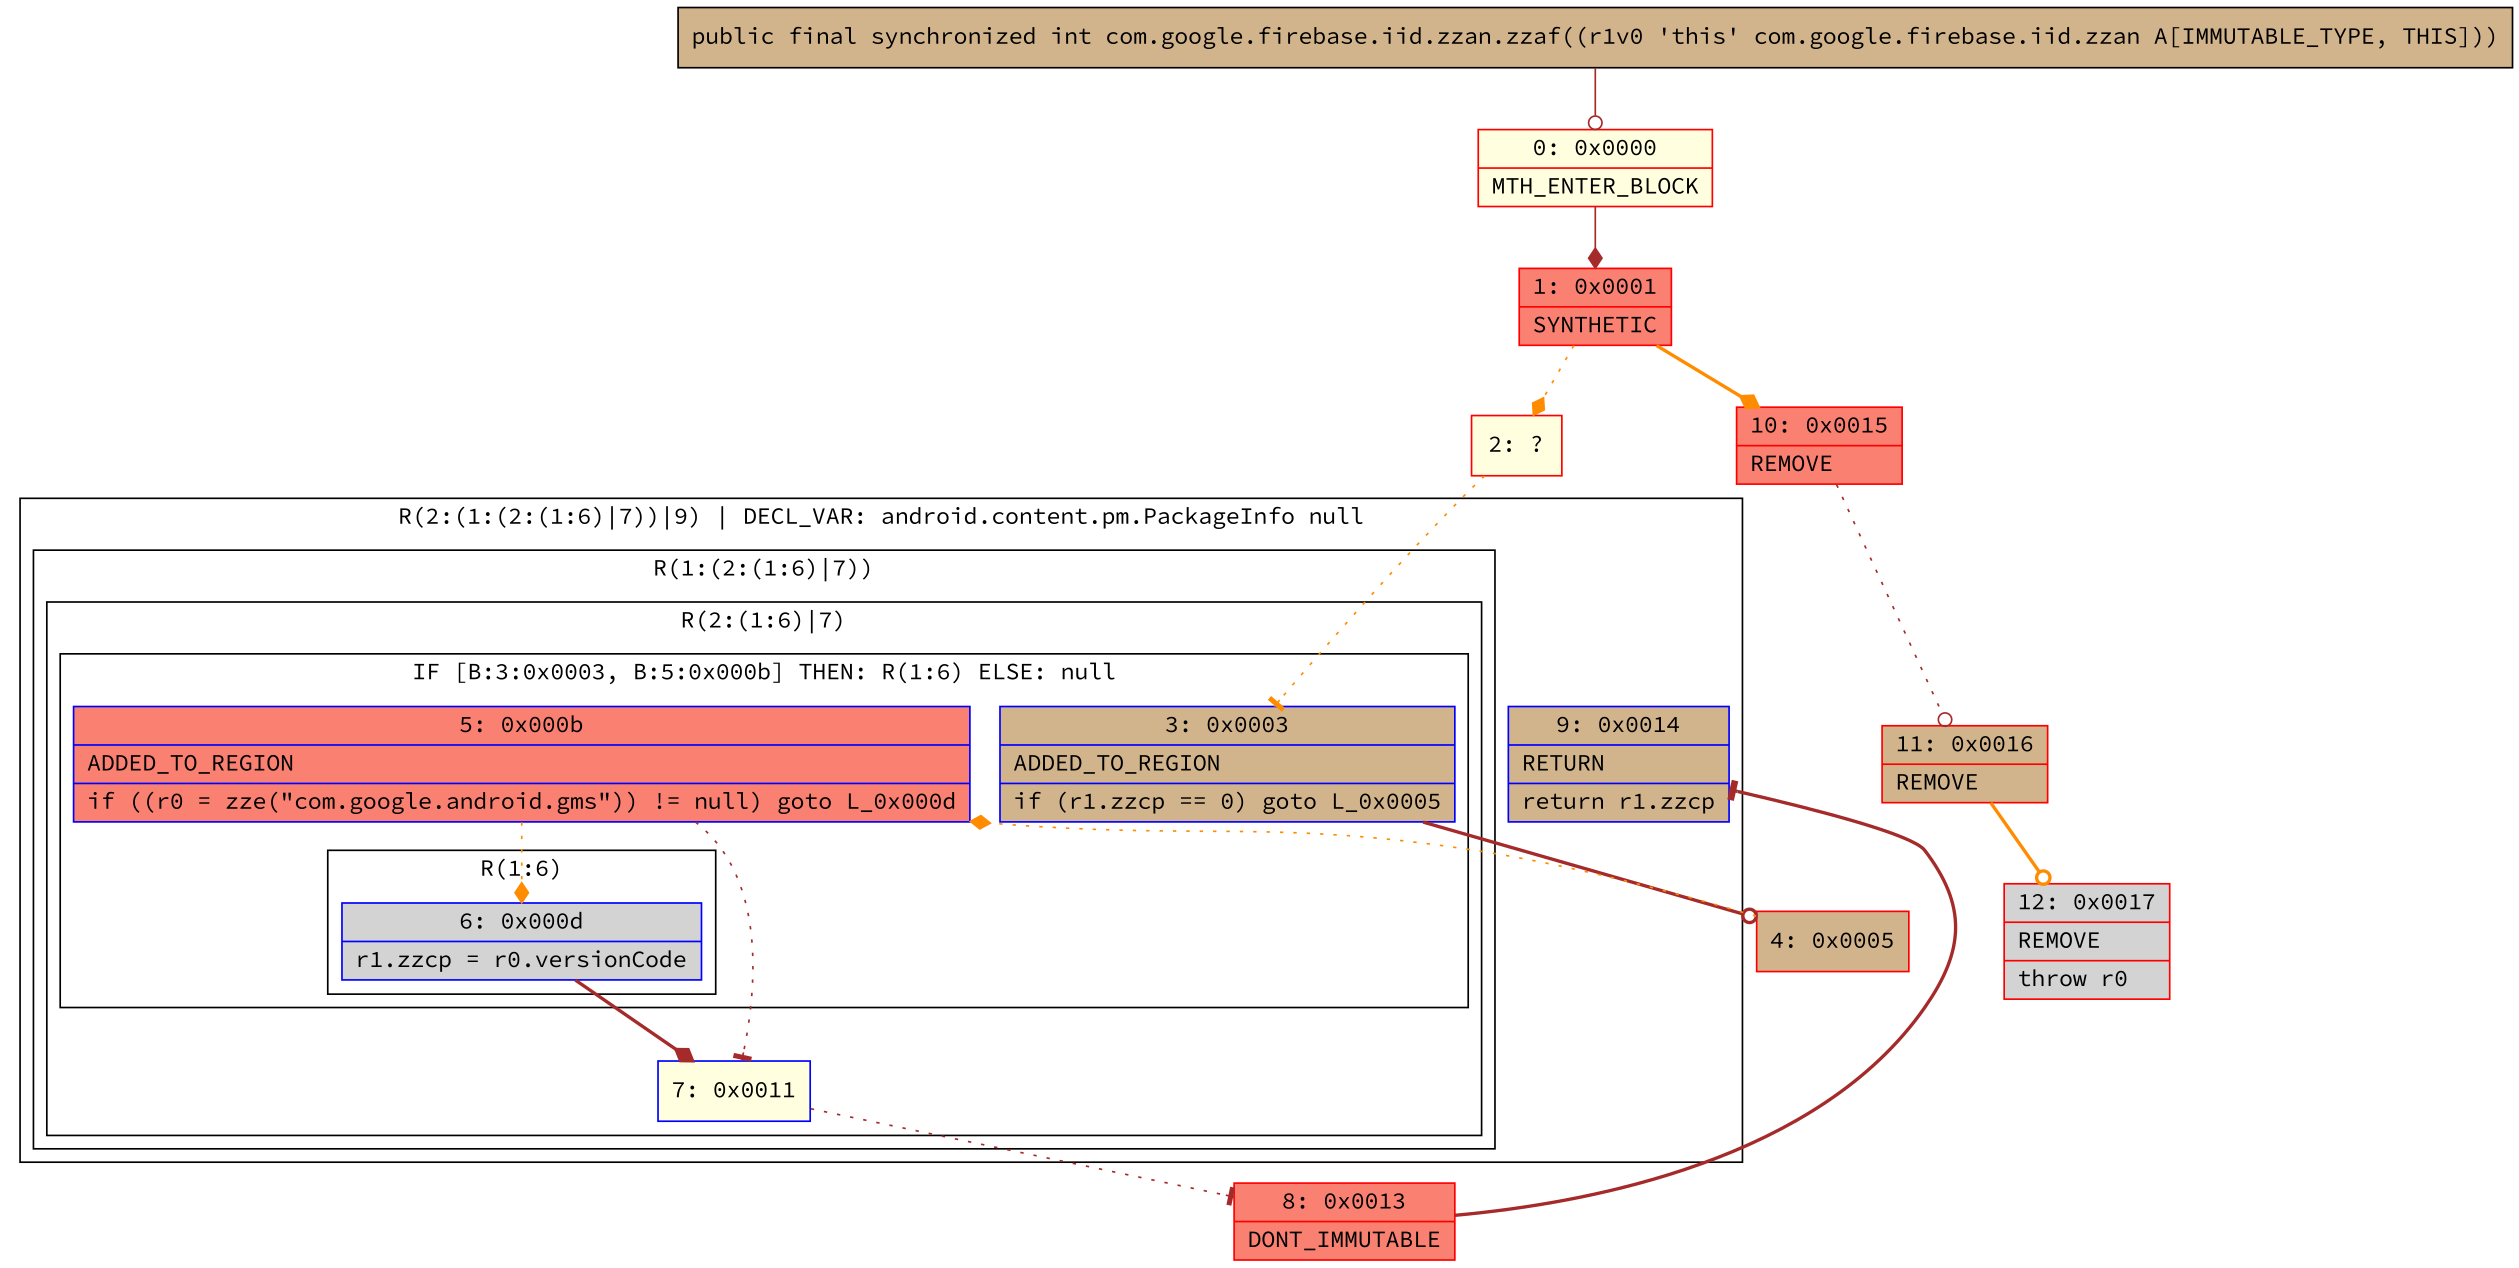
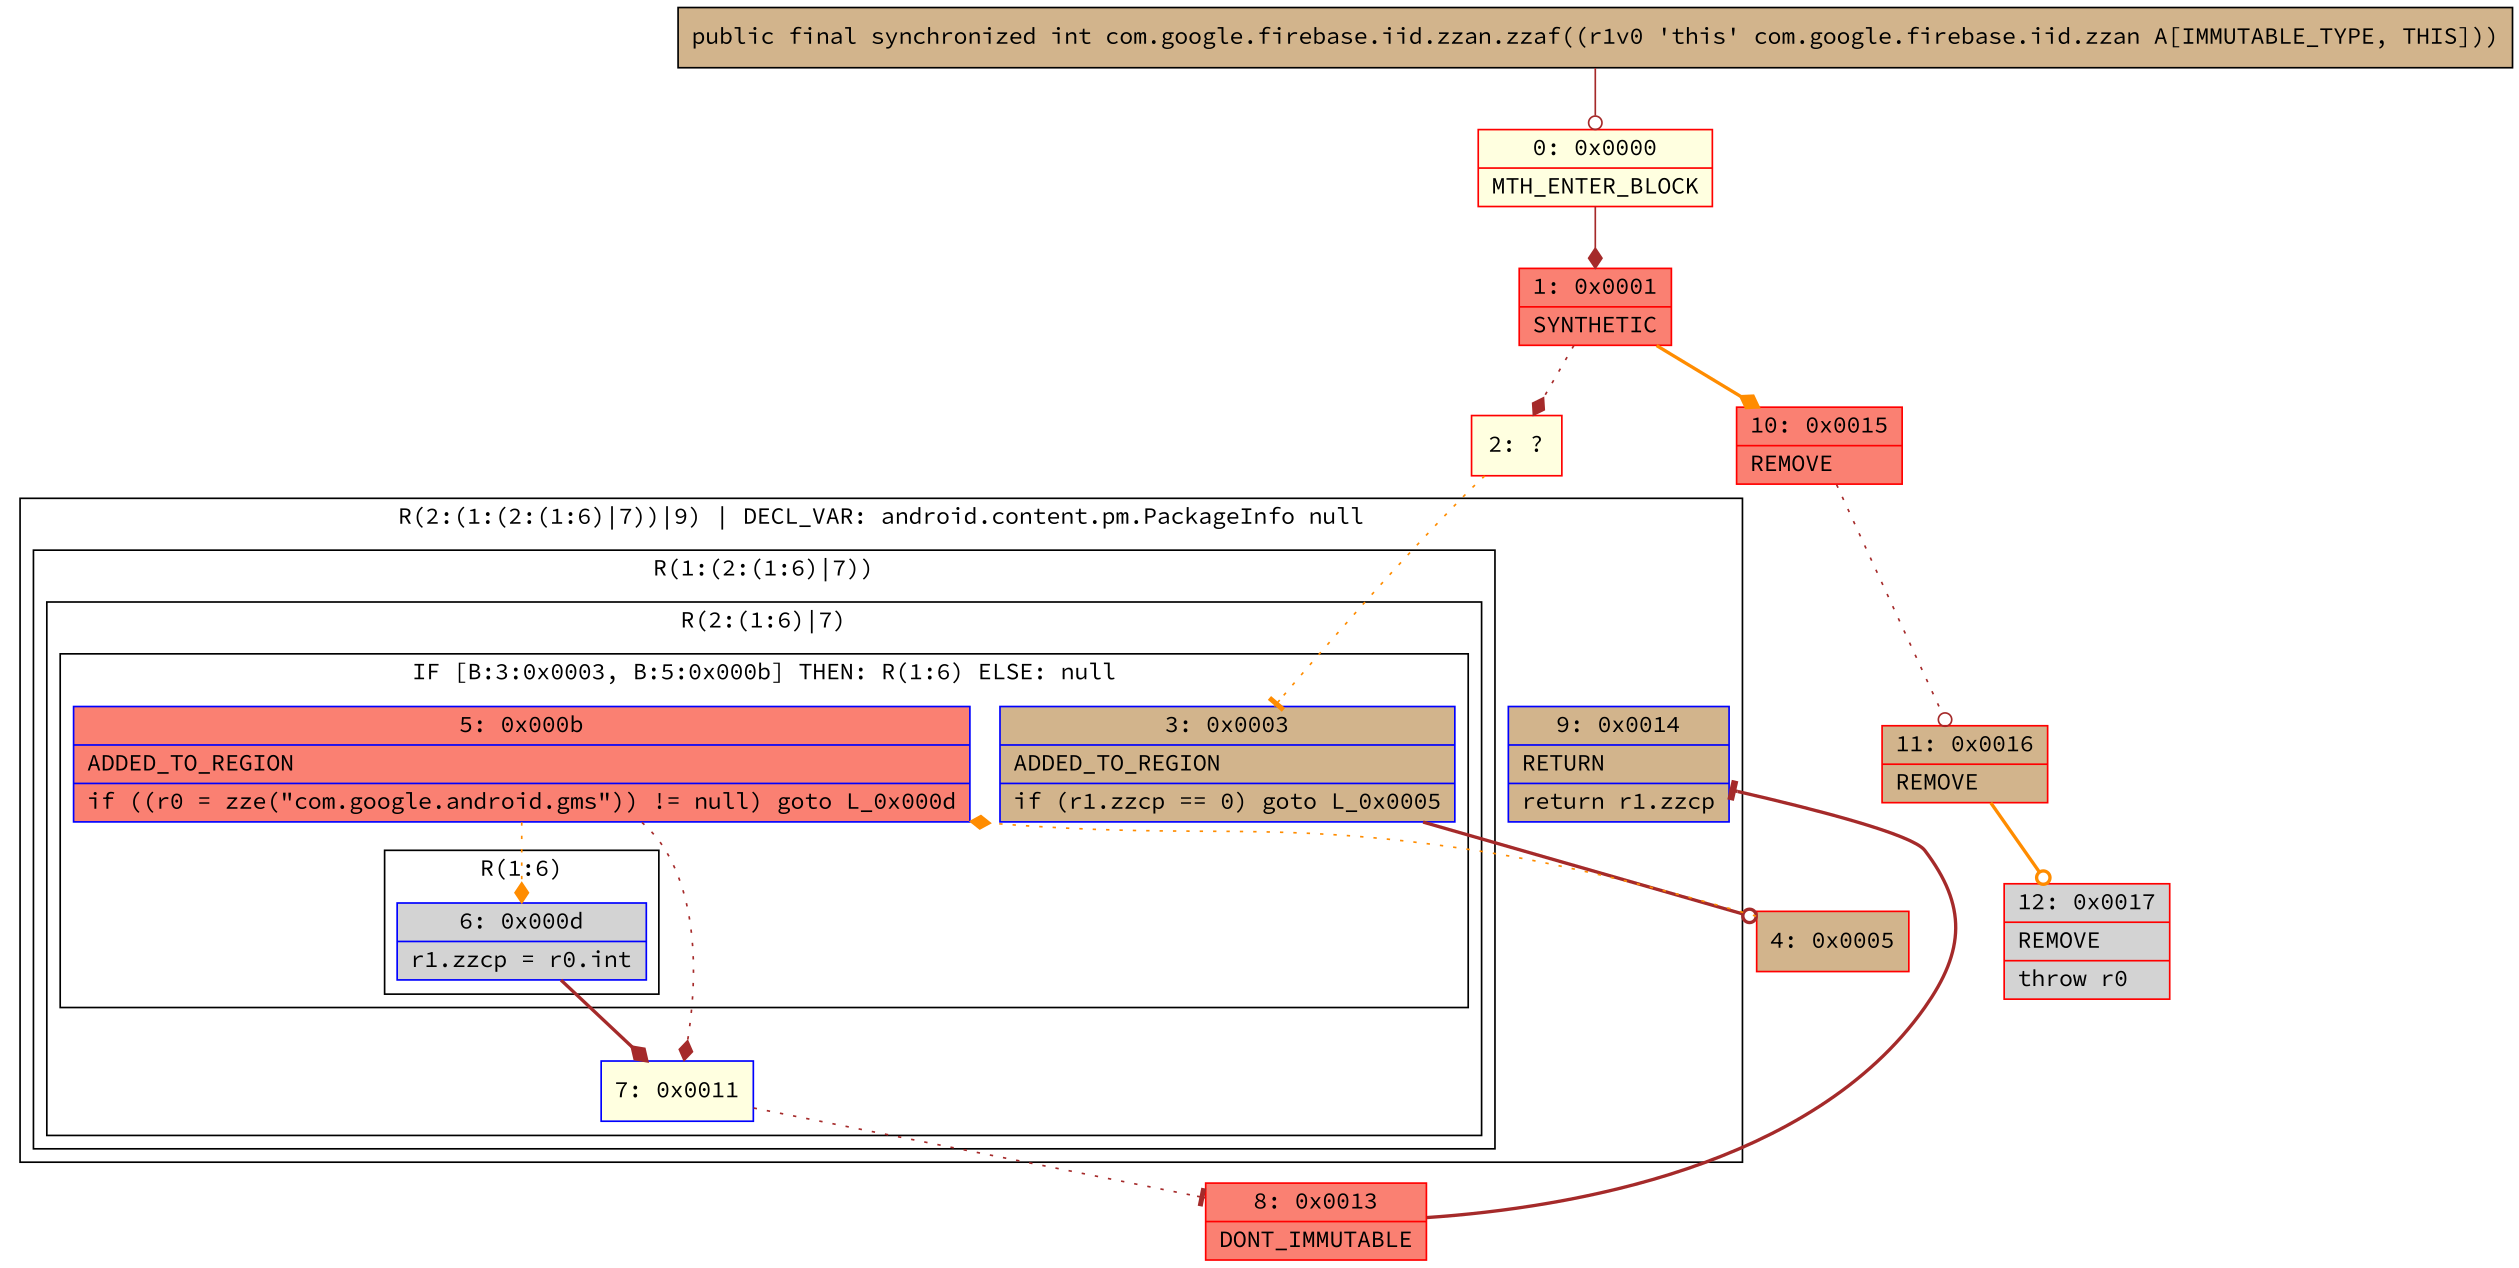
edge "1: 0x0001" -> "2: ?": color darkorange -> brown
edge "5: 0x000b" -> "7: 0x0011": arrowhead tee -> diamond
node "6: 0x000d": text "r1.zzcp = r0.versionCode" -> "r1.zzcp = r0.int"
